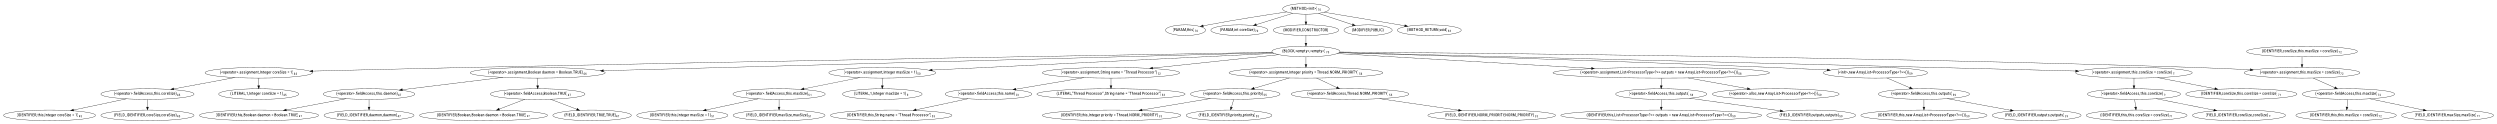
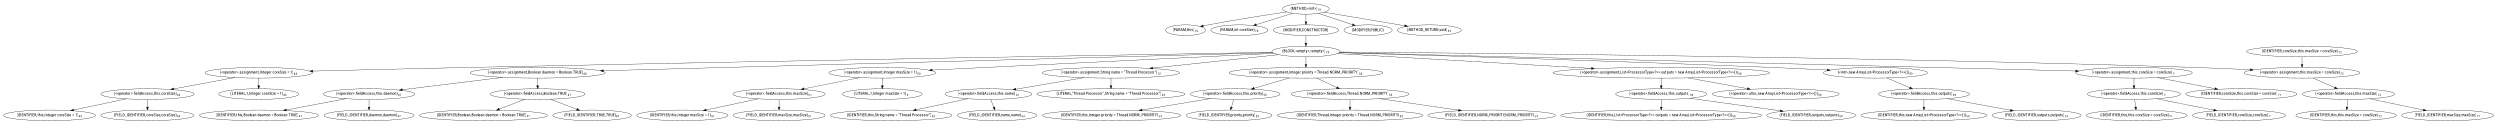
node "(FIELD_IDENTIFIER,name,name)": added
node "(IDENTIFIER,Thread,Integer priority = Thread.NORM_PRIORITY)": added
